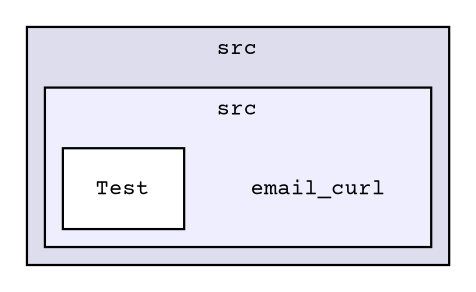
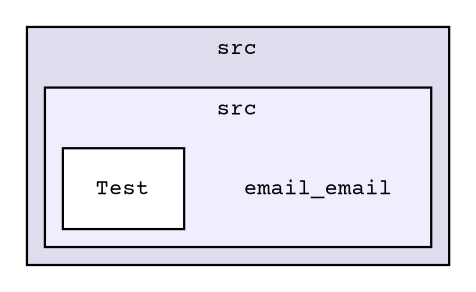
node "email_curl": label "email_curl" -> "email_email"
